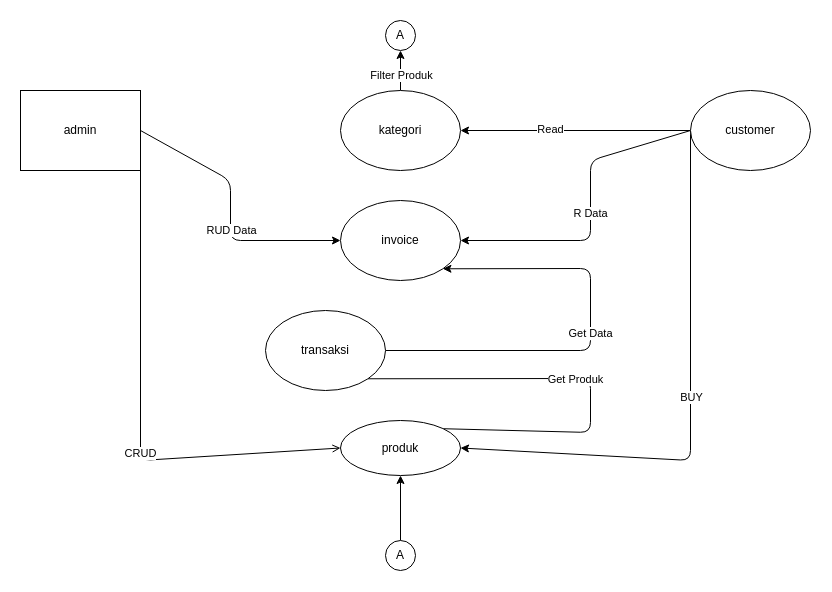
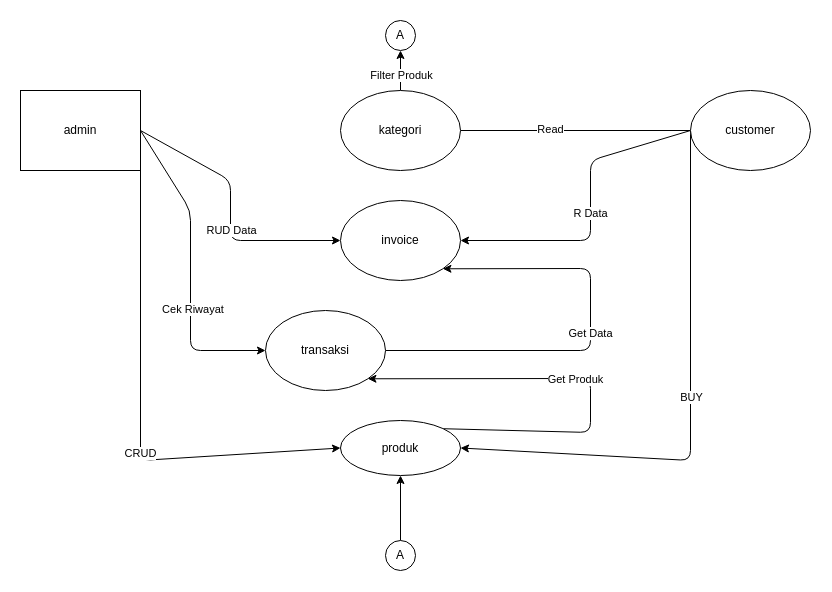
edge "customer" -> "kategori": arrowhead classic -> none
edge "admin" -> "transaksi": added, label "Cek Riwayat"
edge "transaksi" -- "produk": arrowhead none -> classic
edge "admin" -> "produk": arrowhead open -> classic
